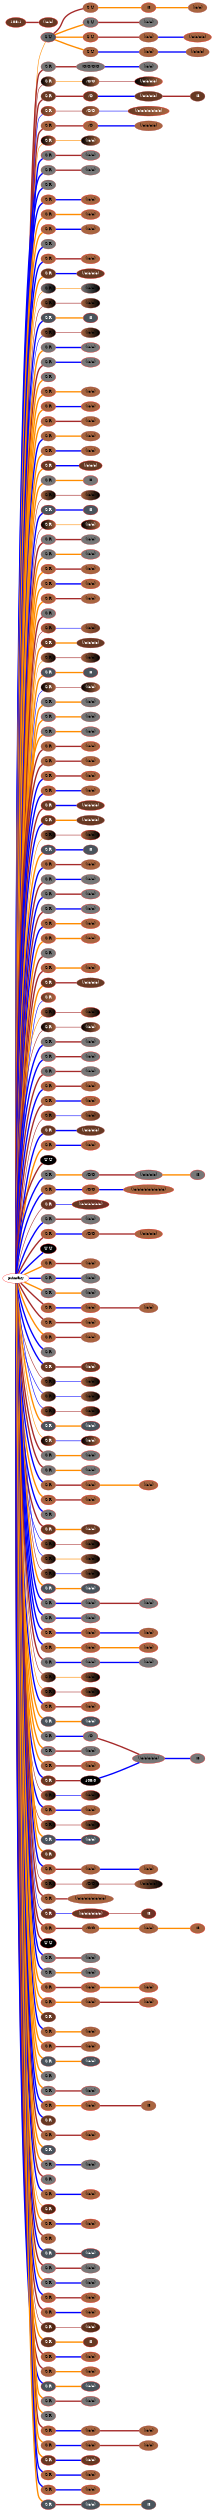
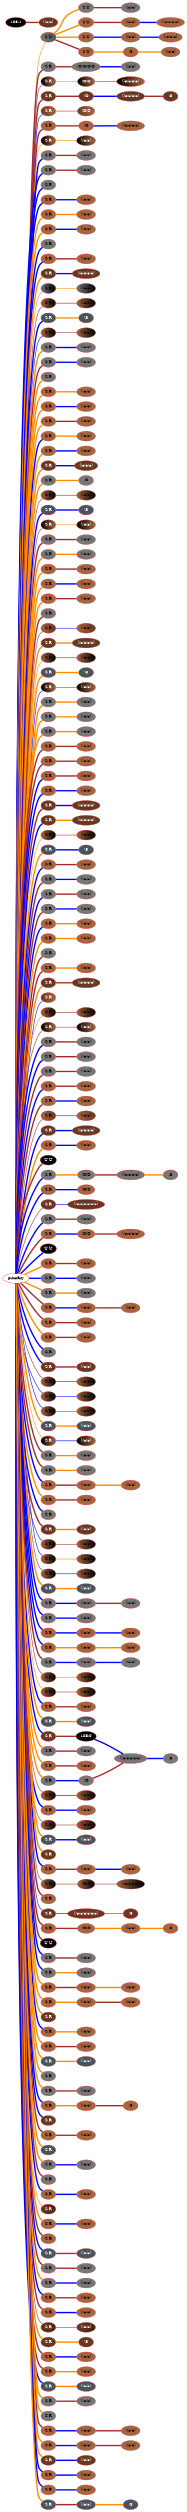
node "108:1": fillcolor #673923 -> #000000
node "(/o/o/o/o/o/o/o)": removed
node "(/o/o/o/o/o/o/o/o/o)": removed
node "(/o/o/o/o/o/o/o/o)": removed
